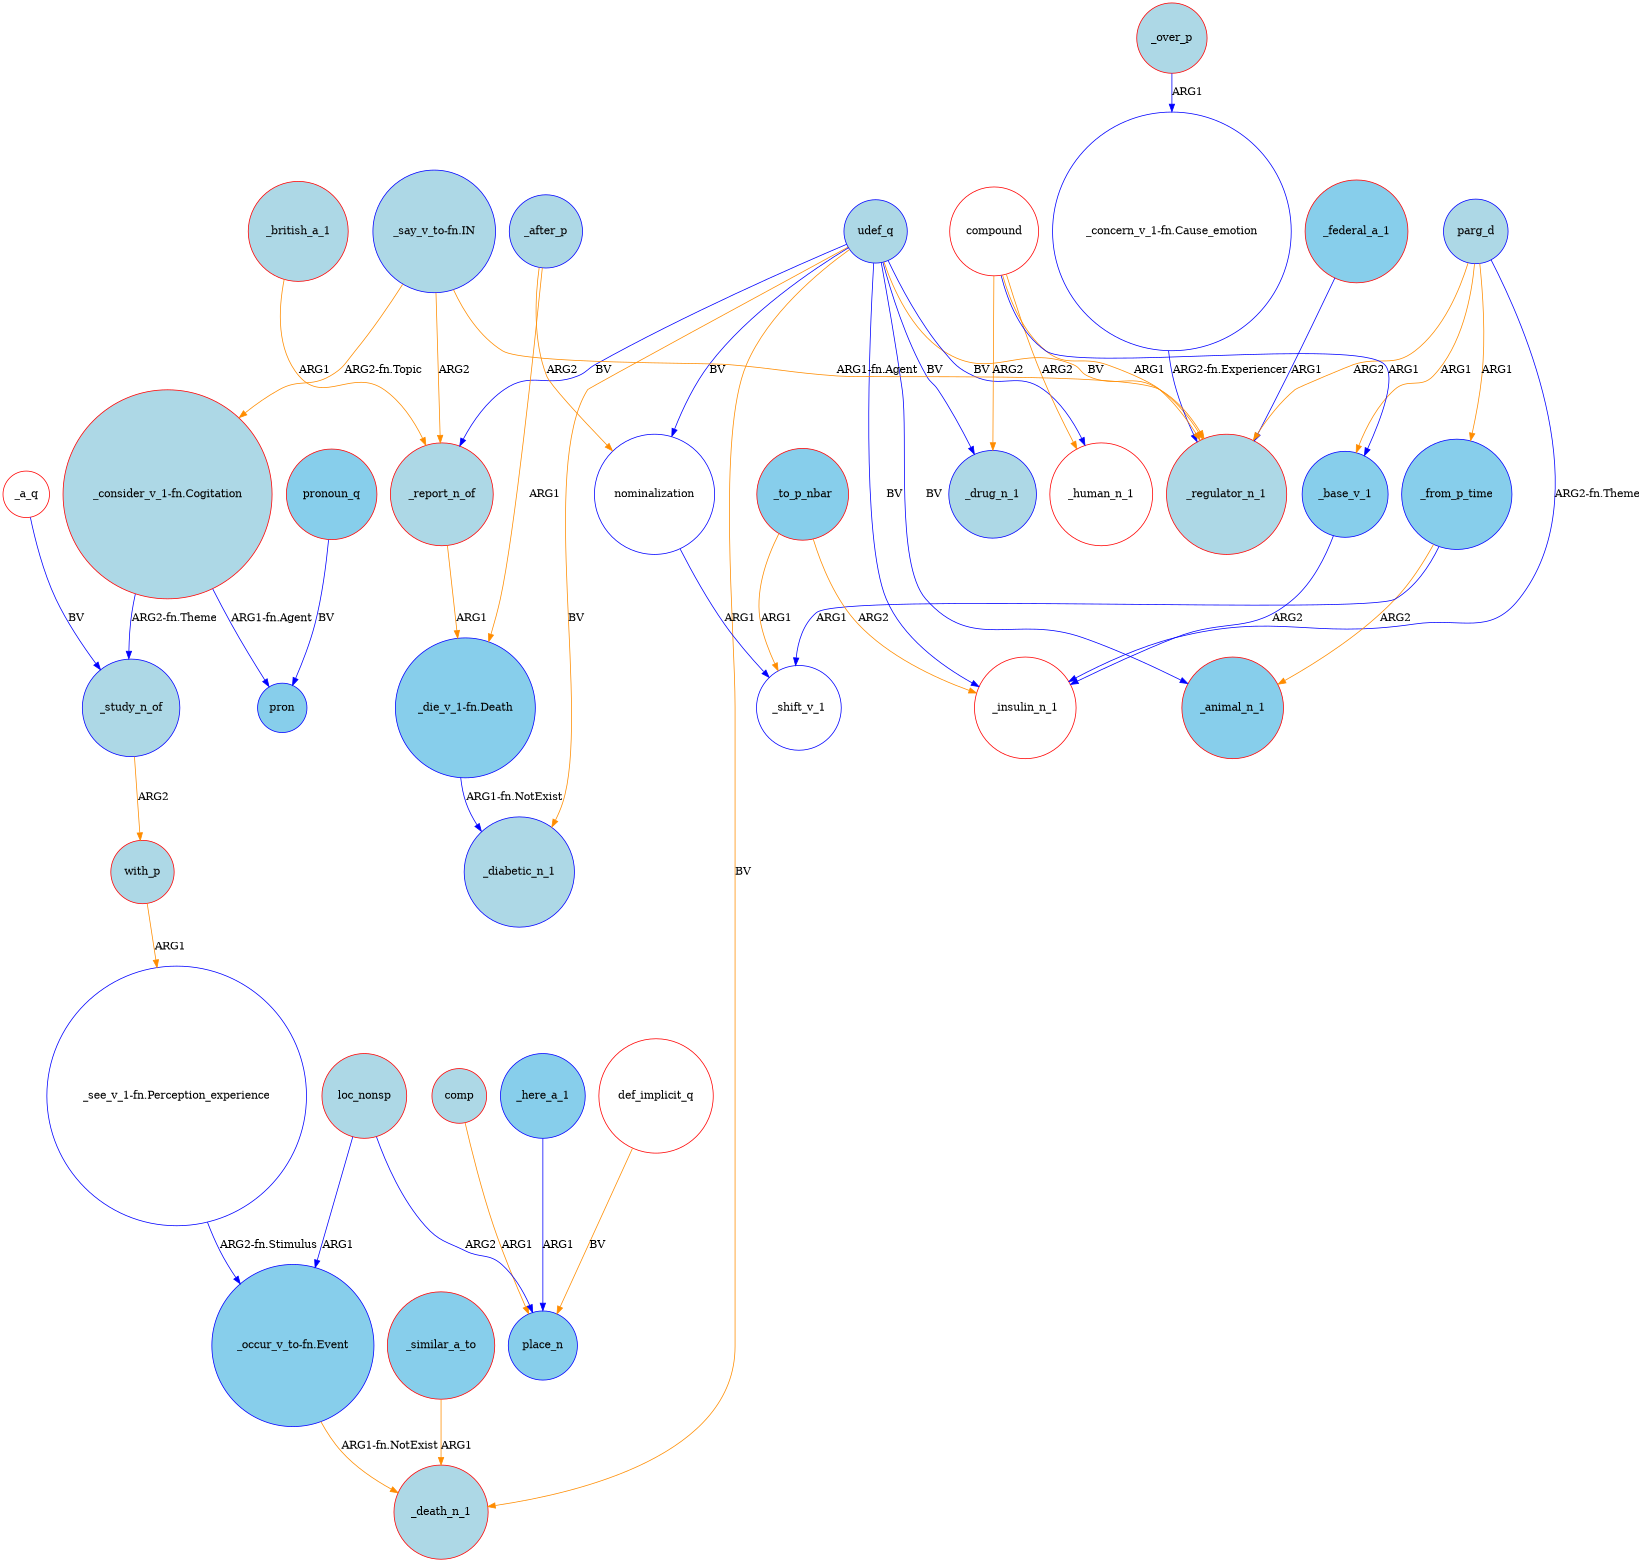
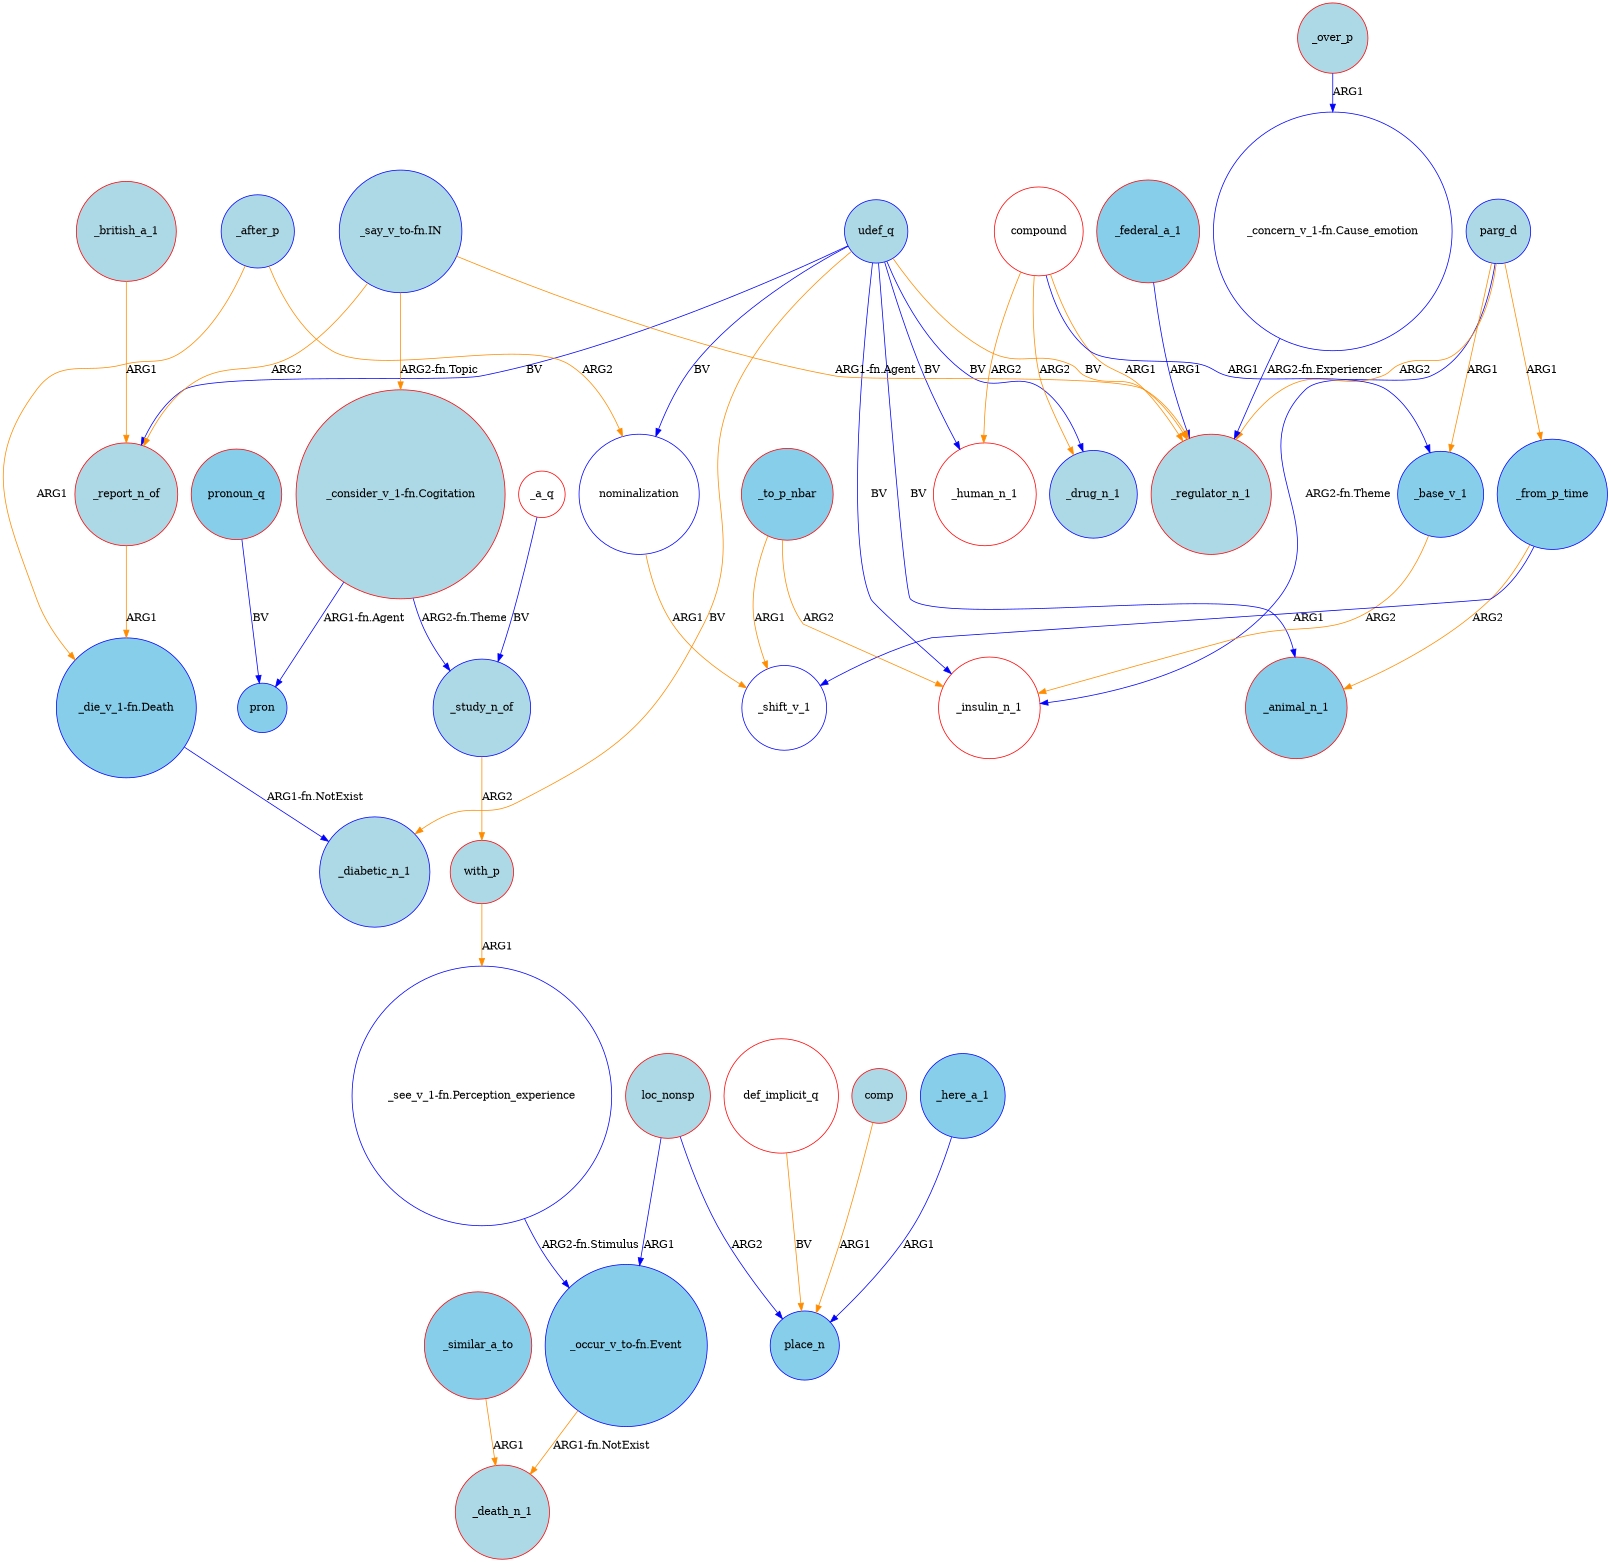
edge "nominalization" -> "_shift_v_1": color blue -> darkorange
edge "_base_v_1" -> "_insulin_n_1": color blue -> darkorange
edge "udef_q" -> "_death_n_1": removed, label "BV"
